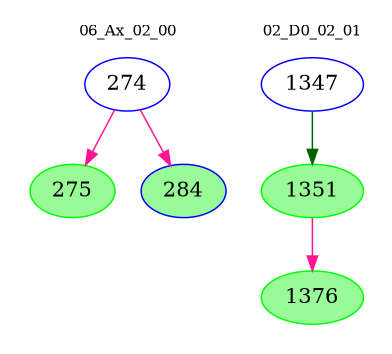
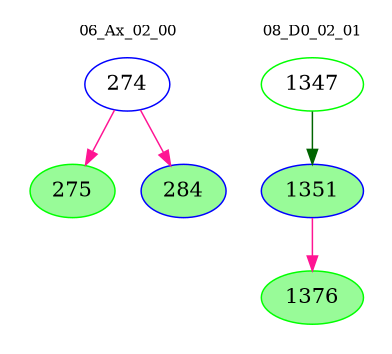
cluster "02_D0_02_01": label "02_D0_02_01" -> "08_D0_02_01"
node "1347": color blue -> green
node "1351": color green -> blue
